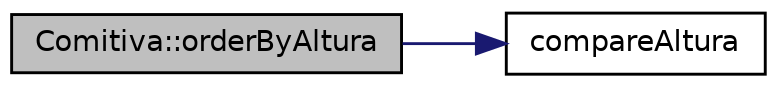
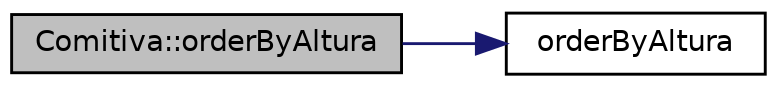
node "compareAltura": label "compareAltura" -> "orderByAltura"
